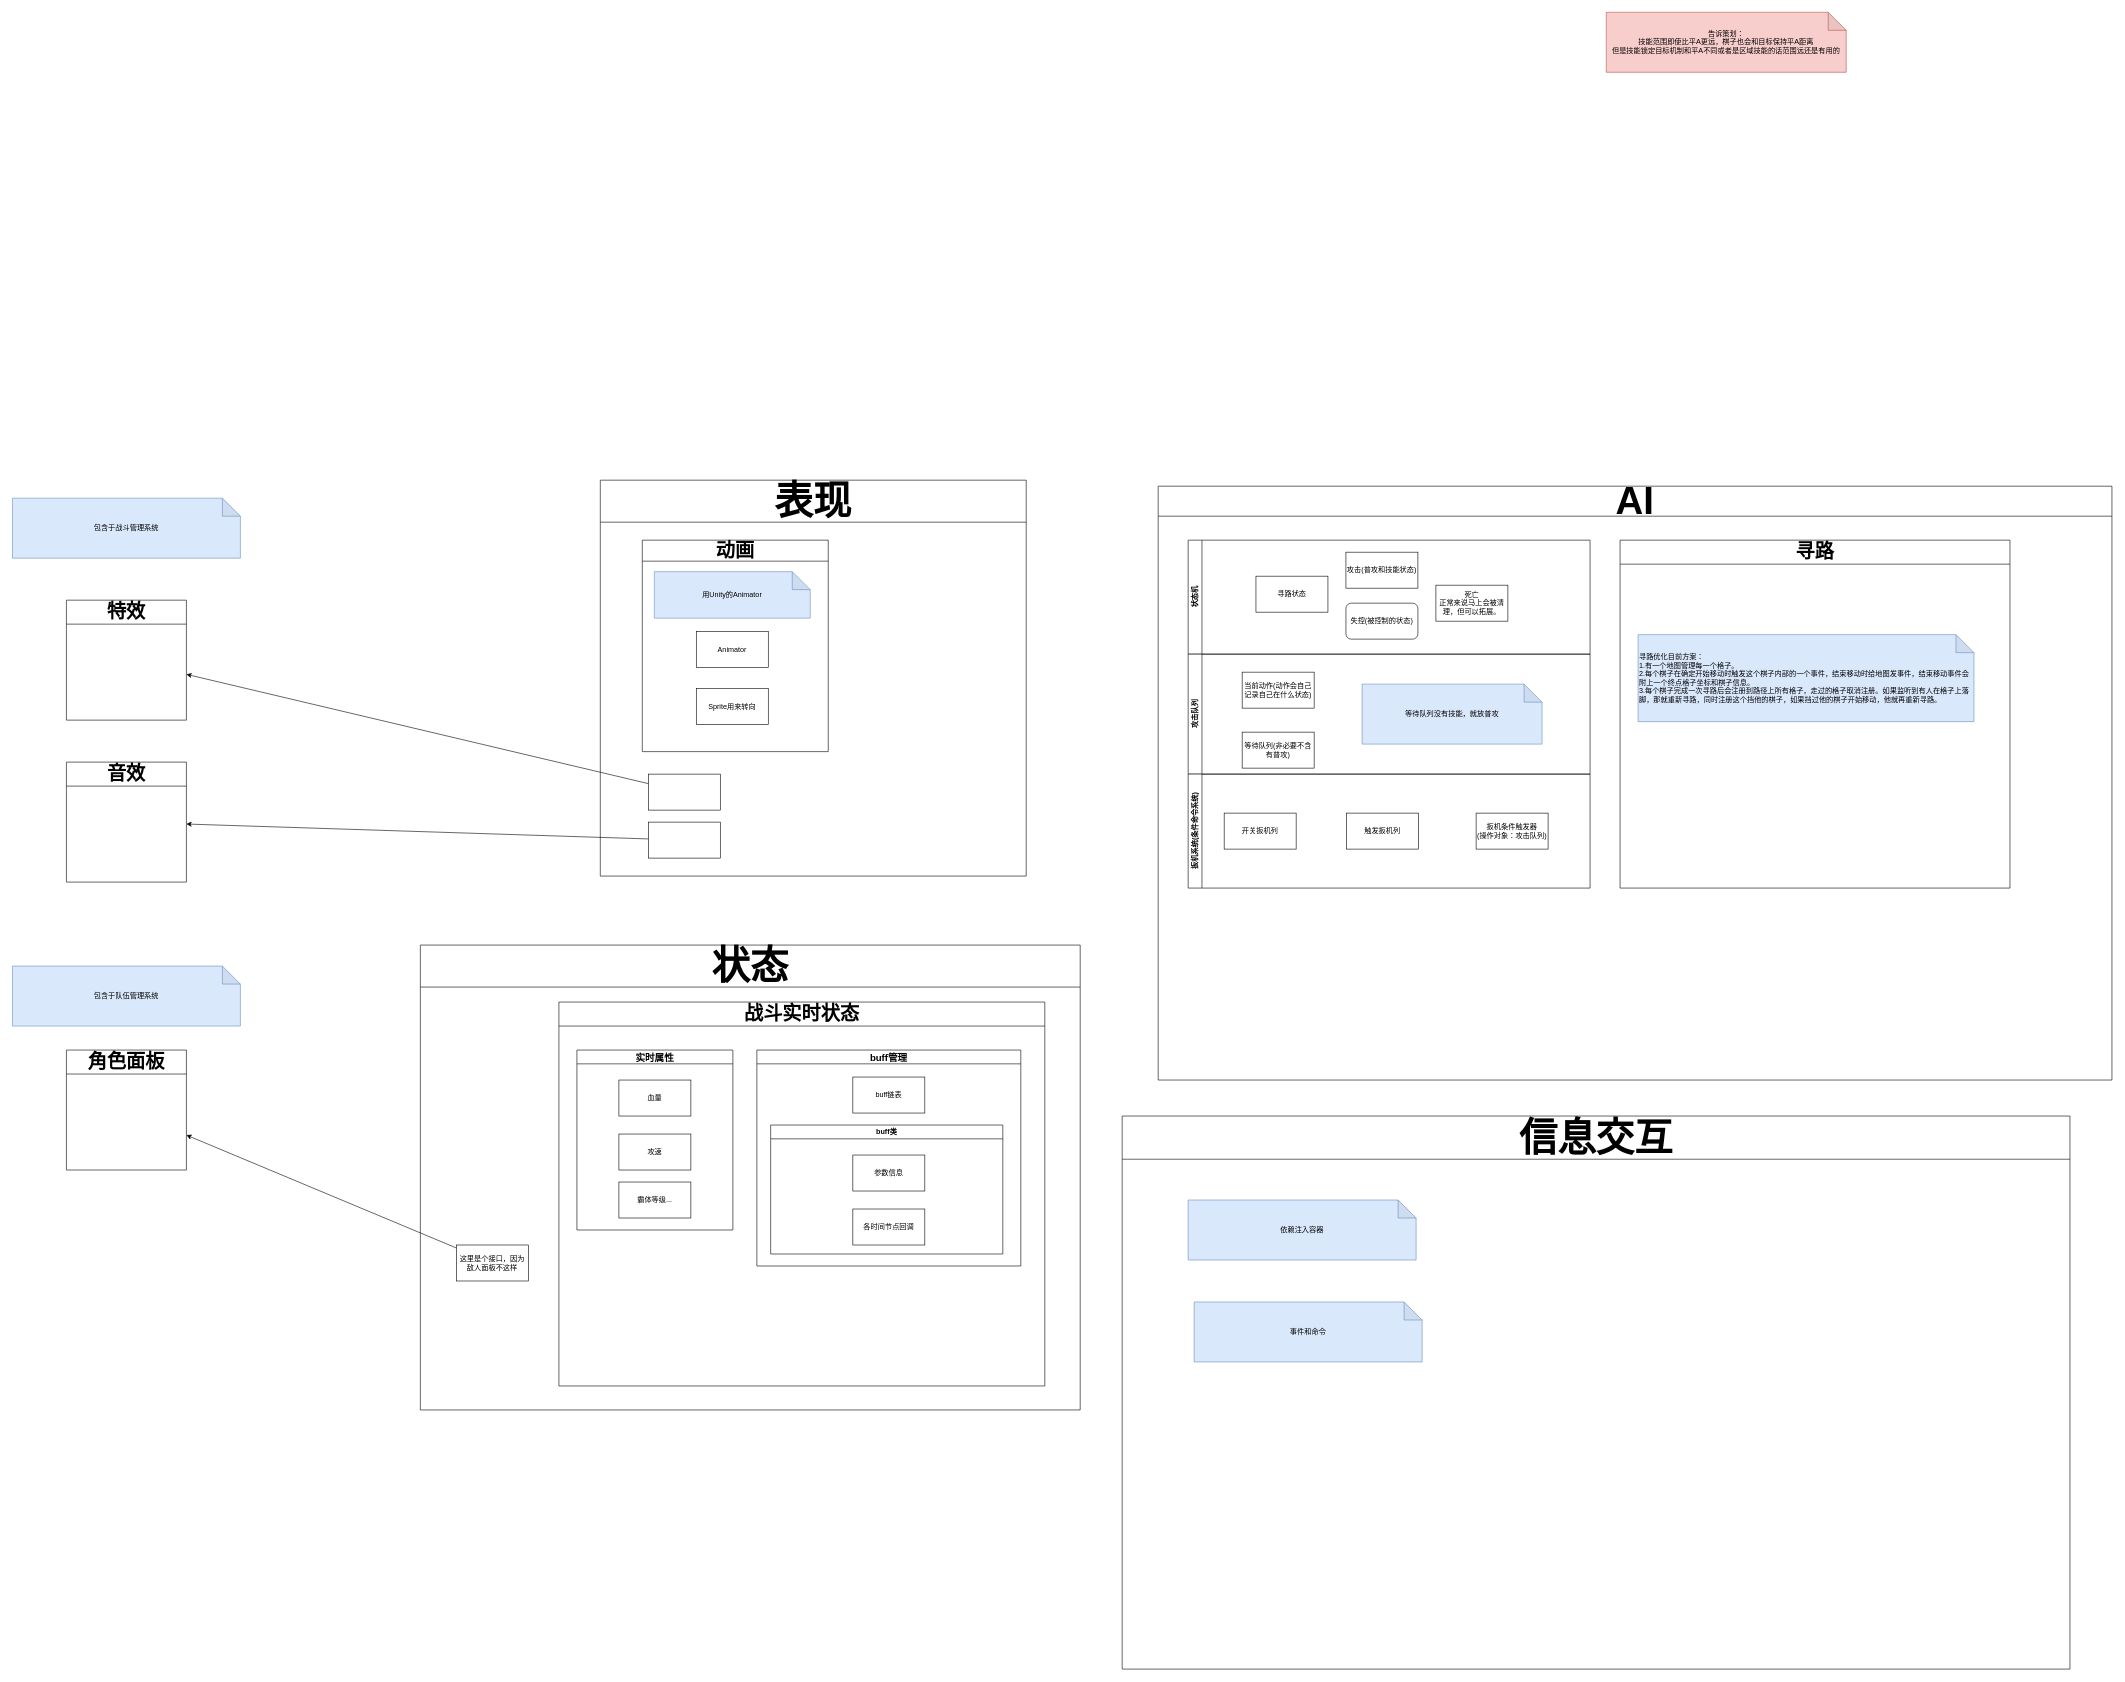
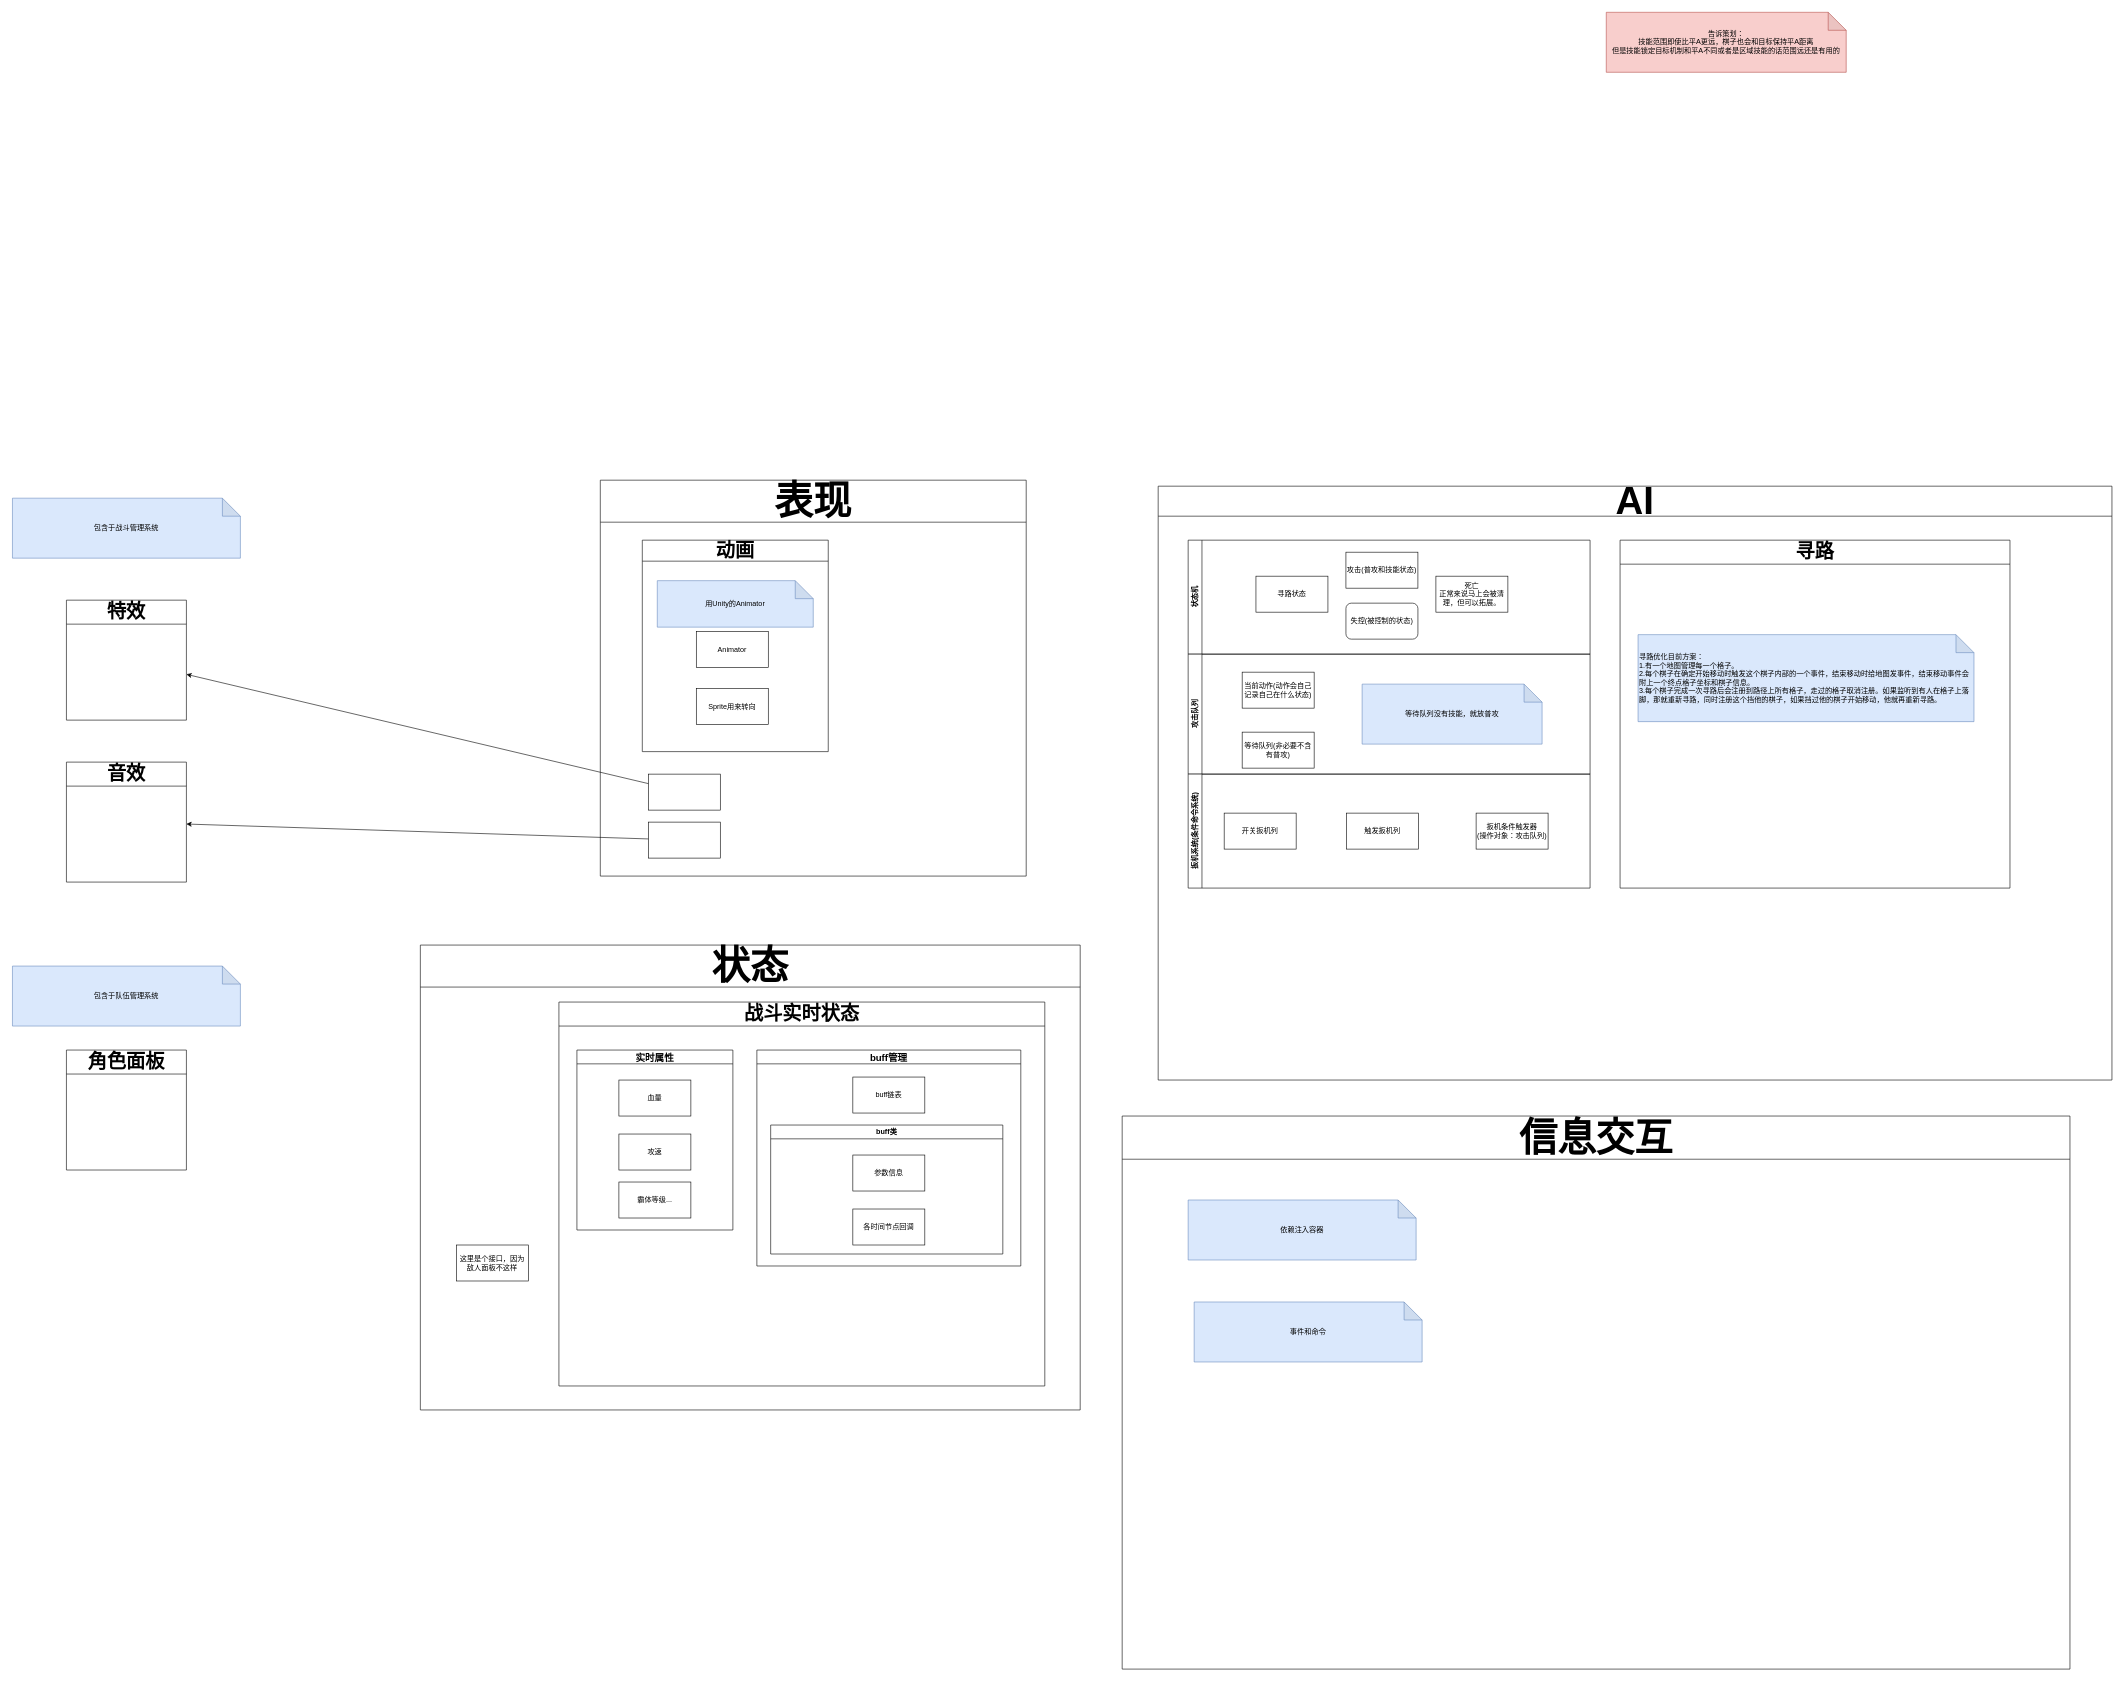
node "用Unity的Animator": moved (732, 595) -> (735, 604)
node "死亡 正常来说马上会被清理，但可以拓展。": moved (1472, 603) -> (1472, 594)
edge "这里是个接口，因为敌人面板不这样" -> "角色面板": removed
